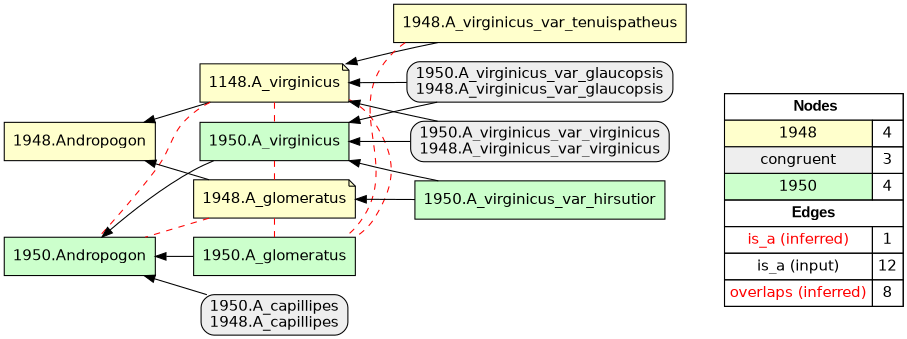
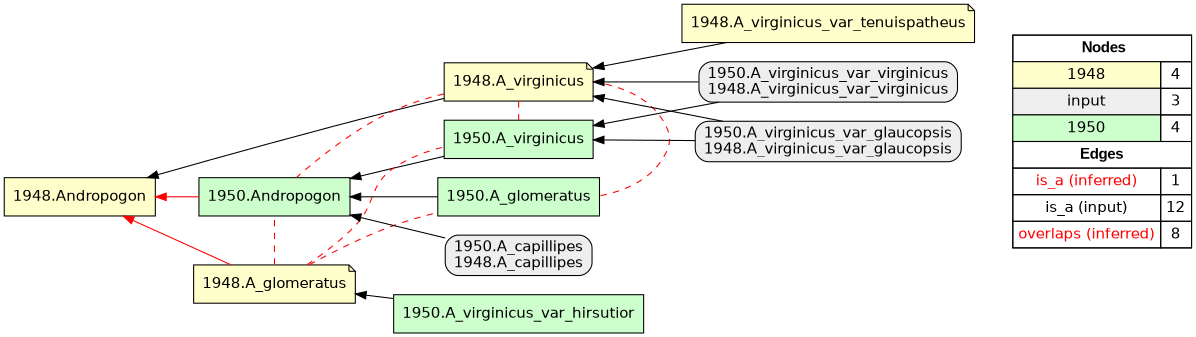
node "1948.A_virginicus_var_tenuispatheus": shape box -> note
node "1148.A_virginicus": label "1148.A_virginicus" -> "1948.A_virginicus"
edge "1948.A_virginicus_var_tenuispatheus" -- "1950.A_glomeratus": removed
node "Nodes": text "congruent" -> "input"
edge "1948.A_glomeratus" -> "1948.Andropogon": color #000000 -> #ff0000
edge "1950.A_virginicus_var_hirsutior" -> "1950.A_virginicus": removed
edge "1950.Andropogon" -> "1948.Andropogon": added
